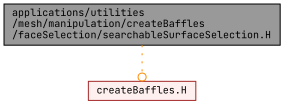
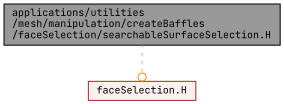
node "createBaffles.H": label "createBaffles.H" -> "faceSelection.H"
